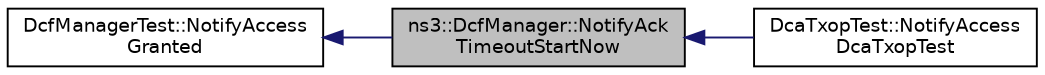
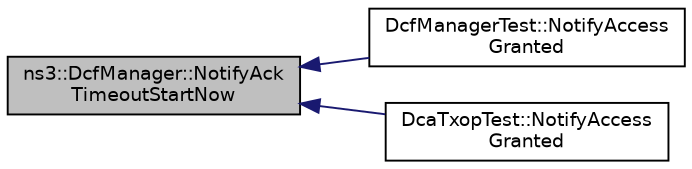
edge "ns3::DcfManager::NotifyAck TimeoutStartNow" -> "DcfManagerTest::NotifyAccess Granted": reversed
node "DcaTxopTest::NotifyAccess DcaTxopTest": label "DcaTxopTest::NotifyAccess DcaTxopTest" -> "DcaTxopTest::NotifyAccess Granted"
